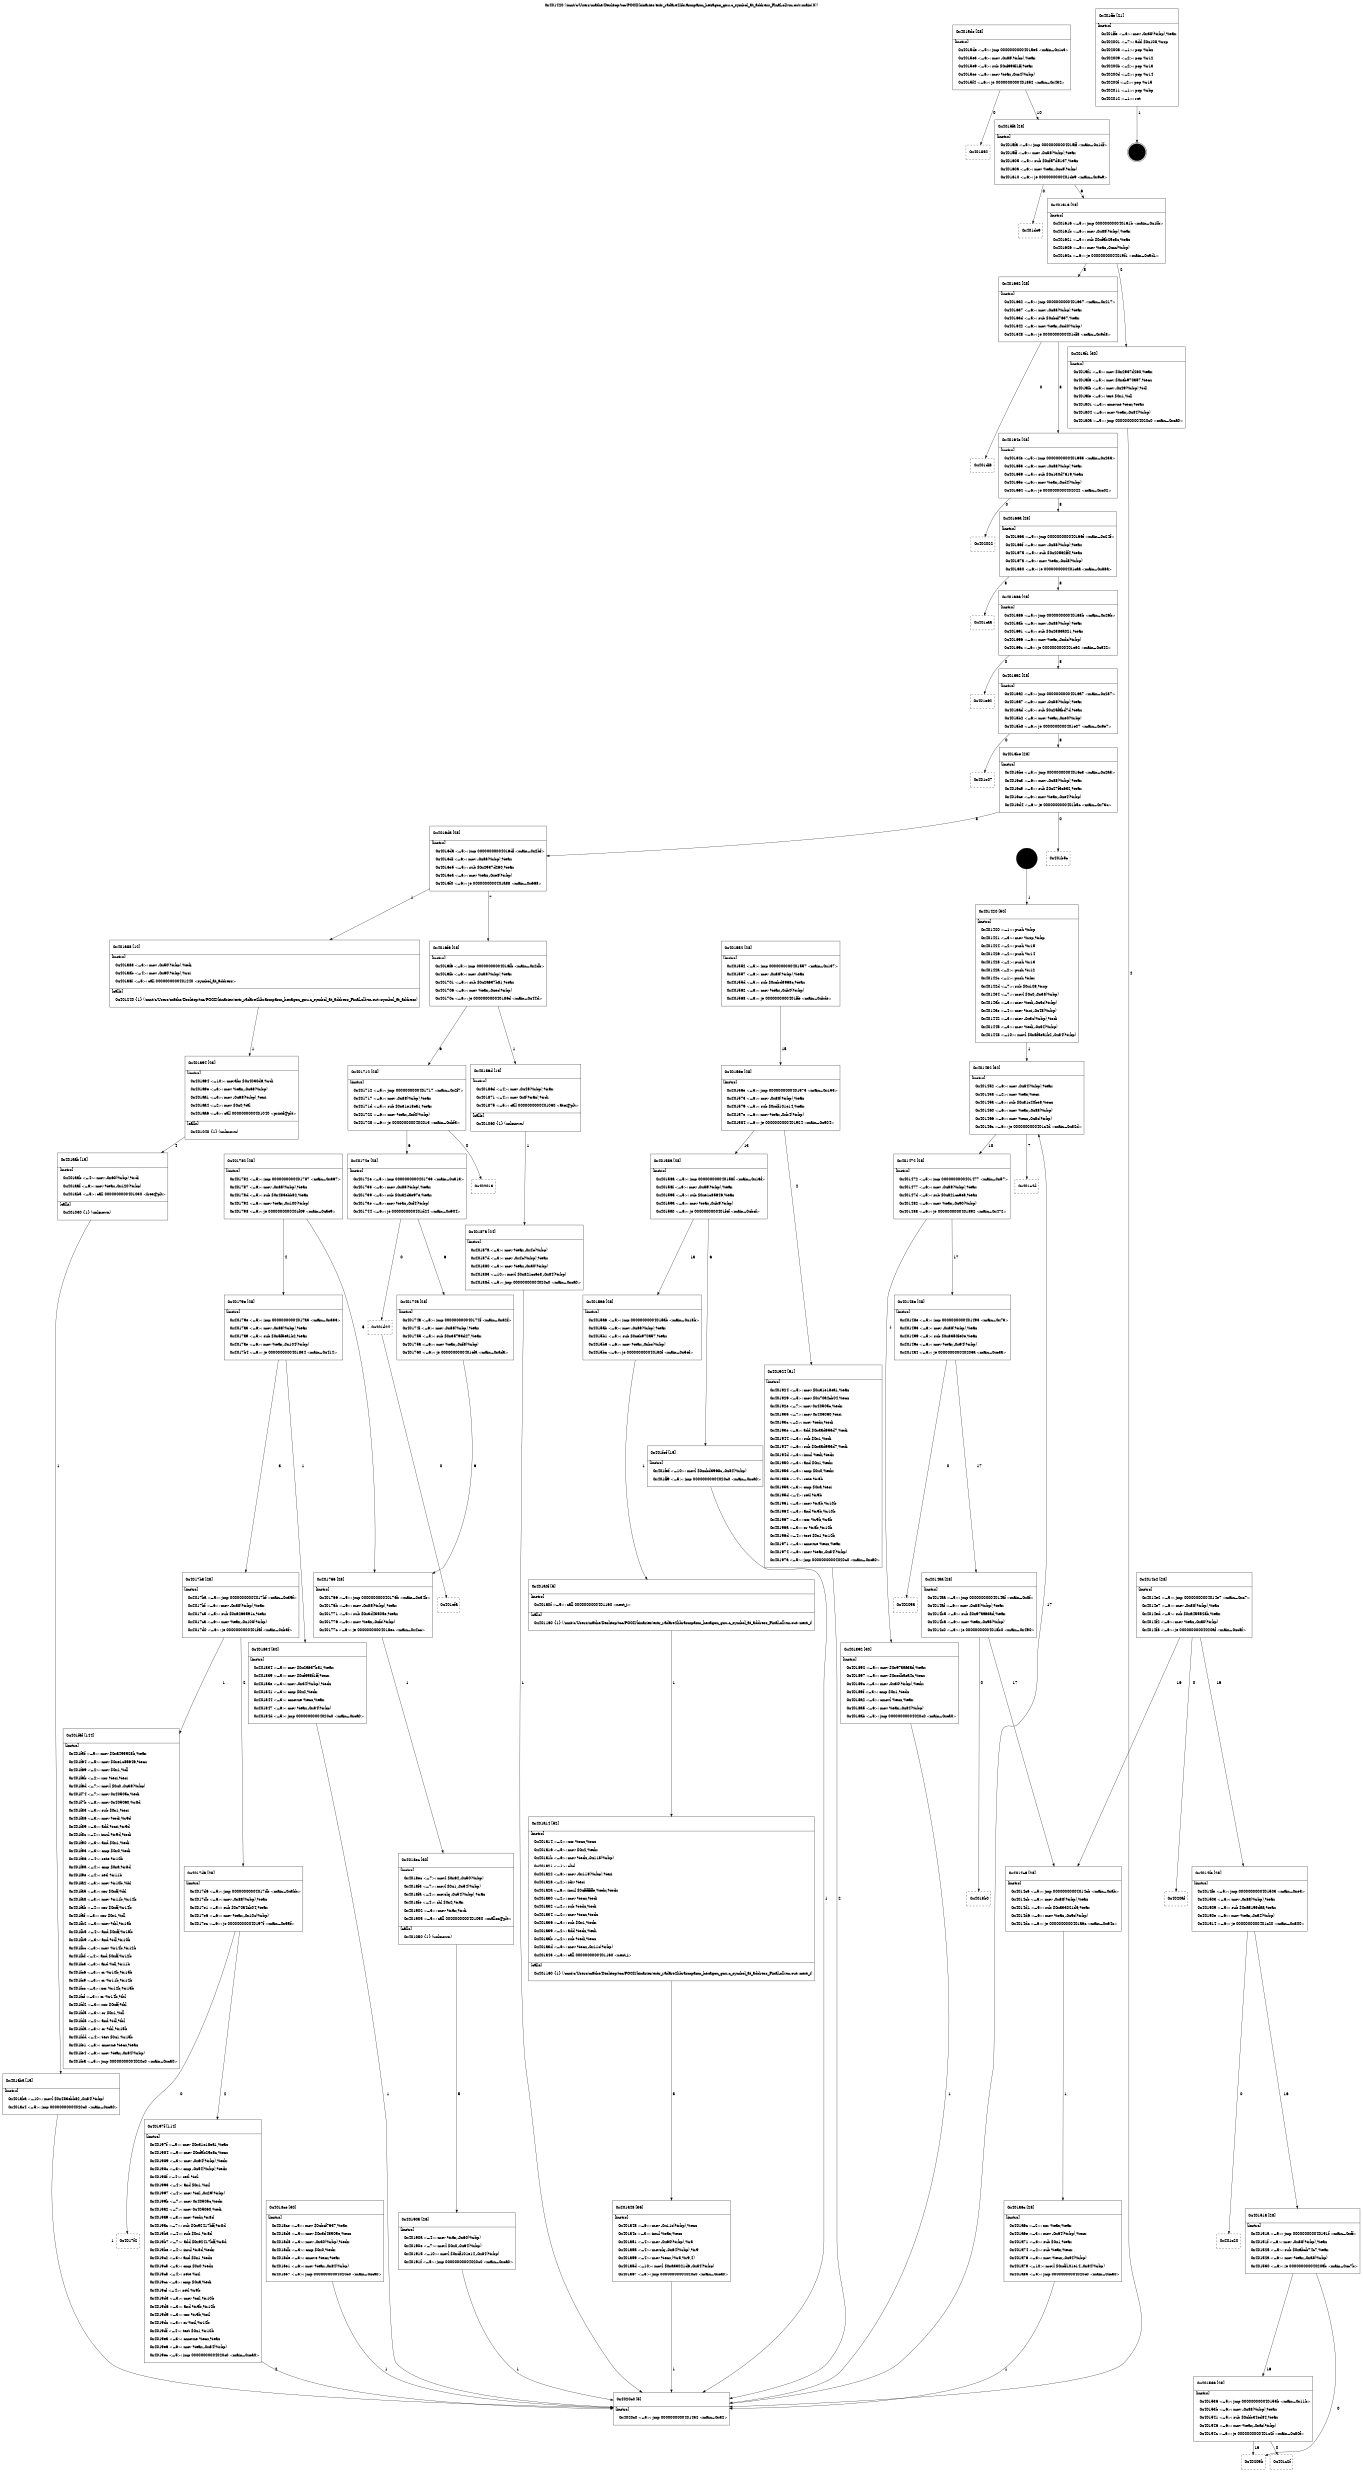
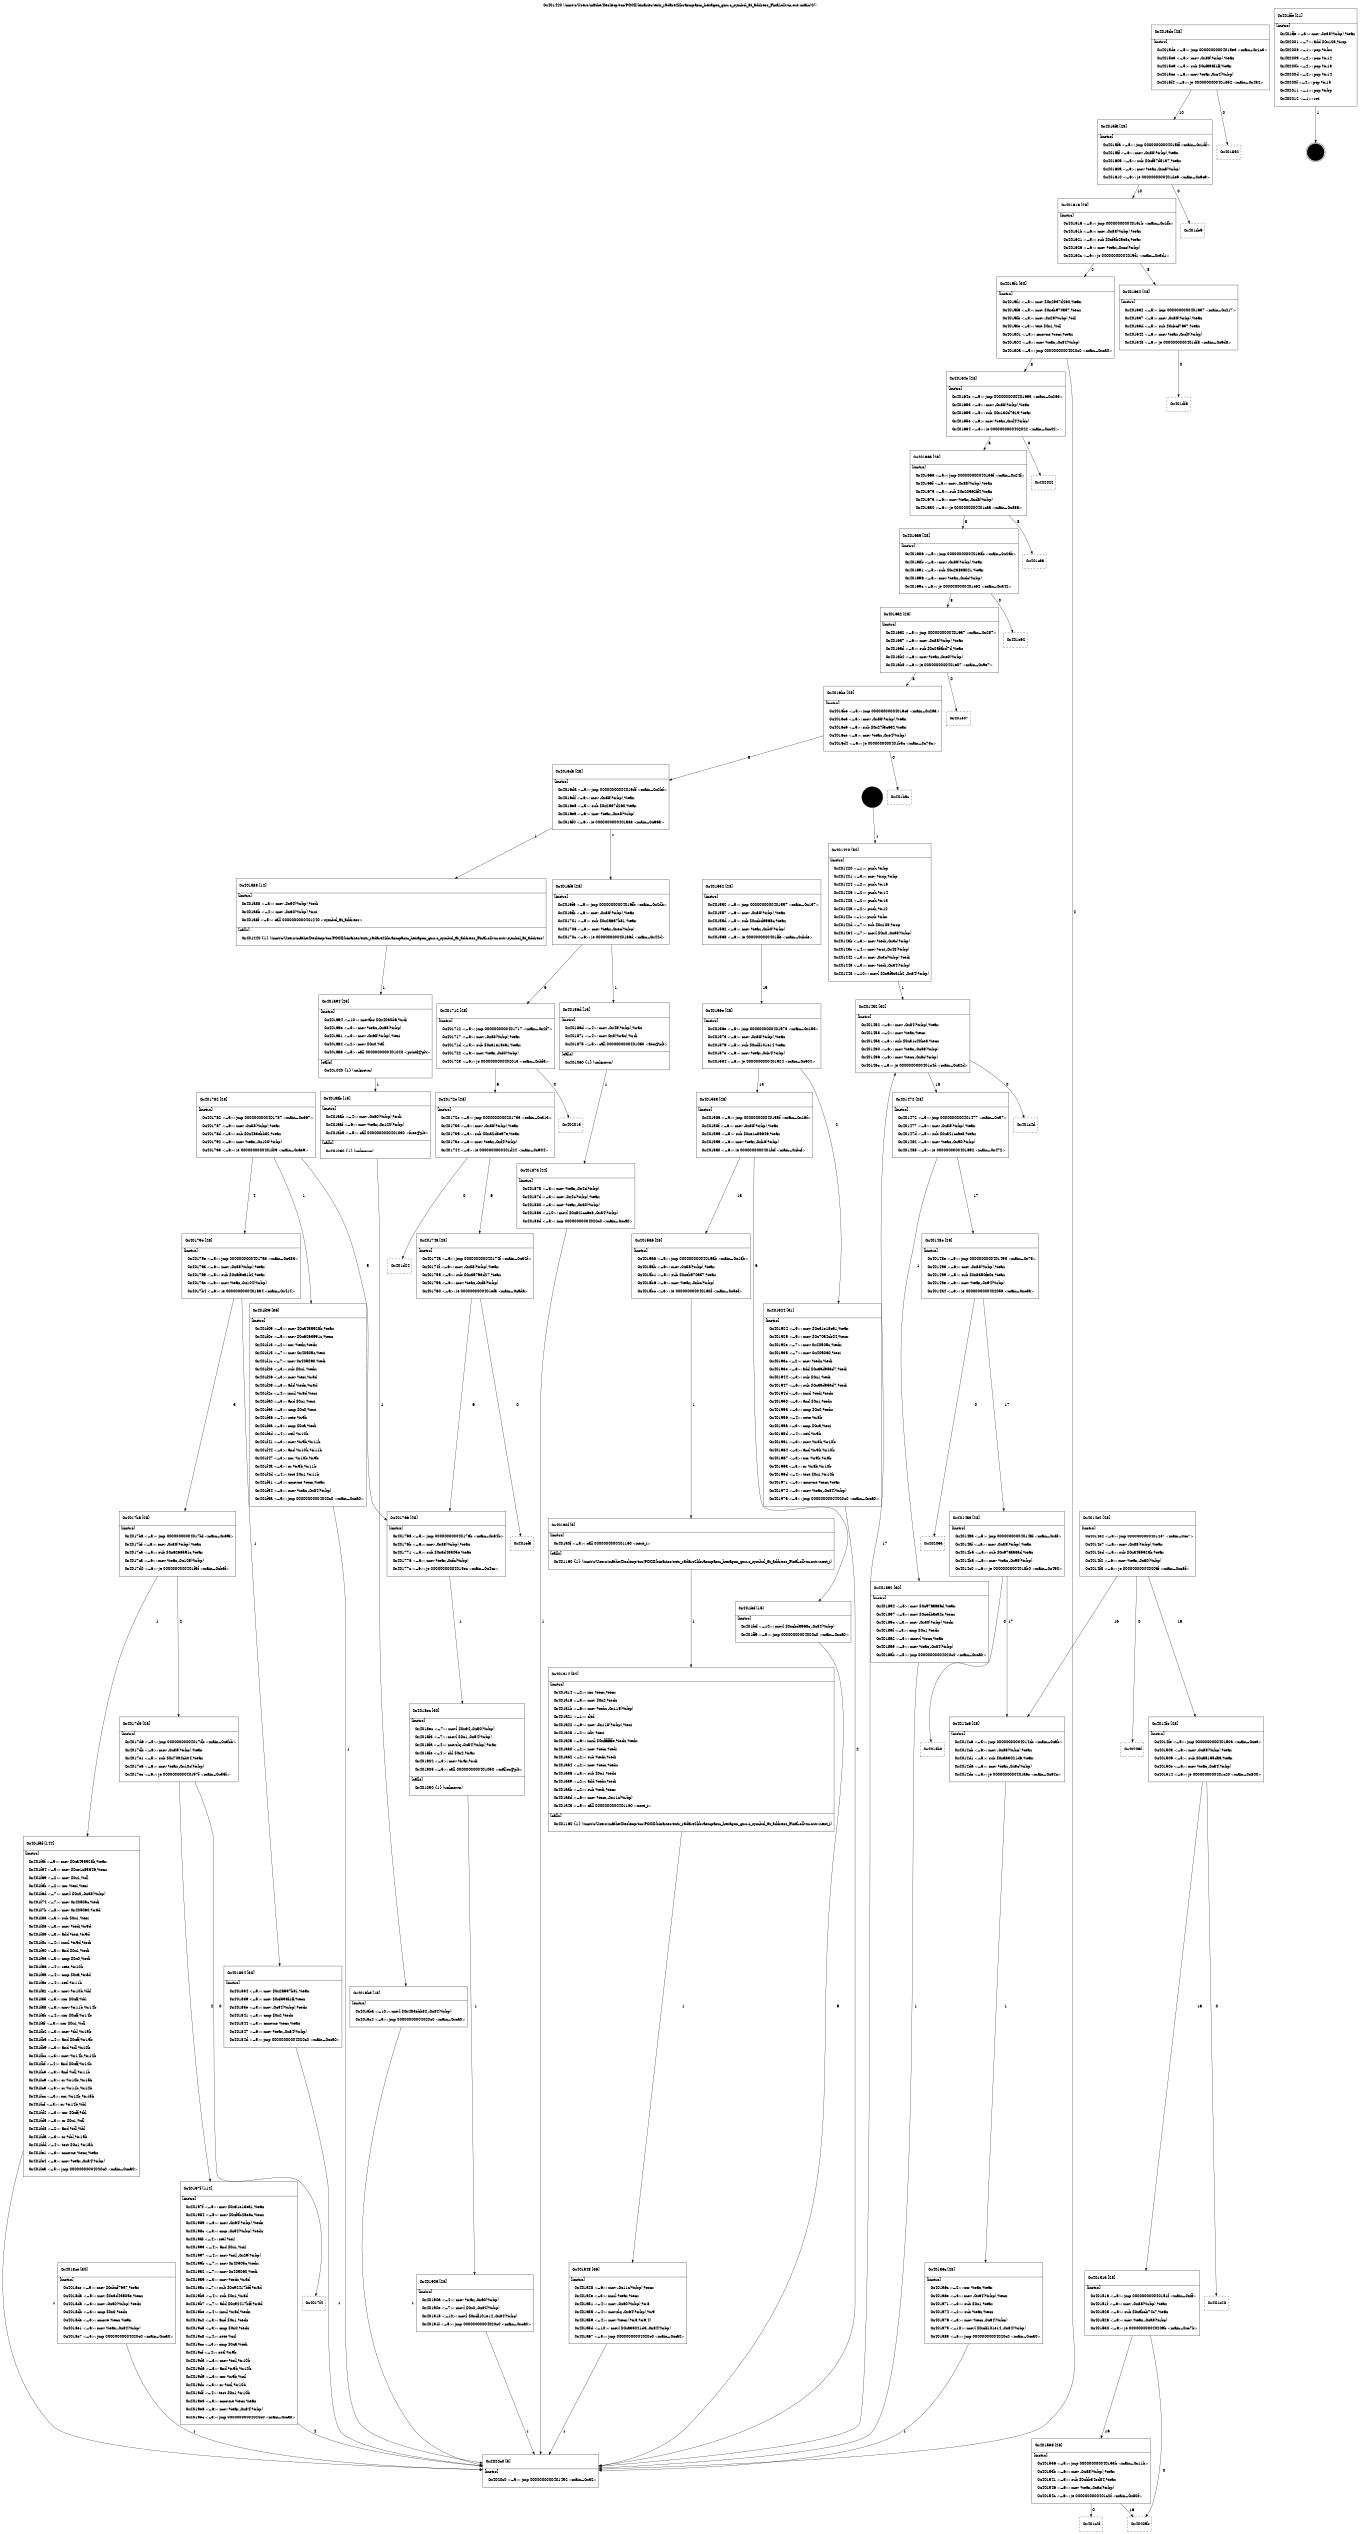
edge "0x4015fa [28]" -> "0x401616 [28]": label " 6" -> " 10"
edge "0x401632 [28]" -> "0x40164e [28]": now "0x4019f1 [30]" -> "0x40164e [28]"
edge "0x401a94 [23]" -> "0x401aab [15]": label " 4" -> " 1"
edge "0x401452 [32]" -> "0x401c4d": label " 7" -> " 0"
node "0x401f09 [86]": added
edge "0x401d24" -> "0x401efa": now "0x40174a [28]" -> "0x401efa"
edge "0x401fef [15]" -> "0x4020c0 [5]": label " 1" -> " 5"
edge "0x4018ec [30]" -> "0x40190a [26]": label " 5" -> " 1"
edge "0x401a14 [52]" -> "0x401a48 [36]": label " 8" -> " 1"
edge "0x401f5f [144]" -> "0x4020c0 [5]": added, label "1"
